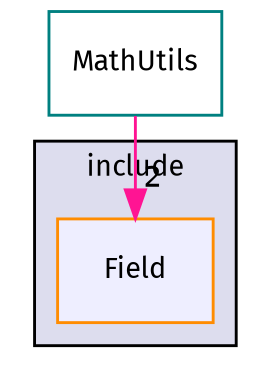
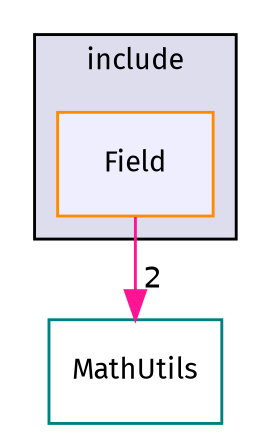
edge "MathUtils" -> "Field": reversed
